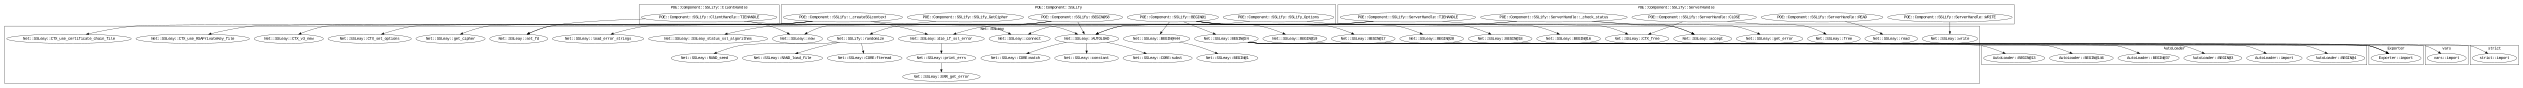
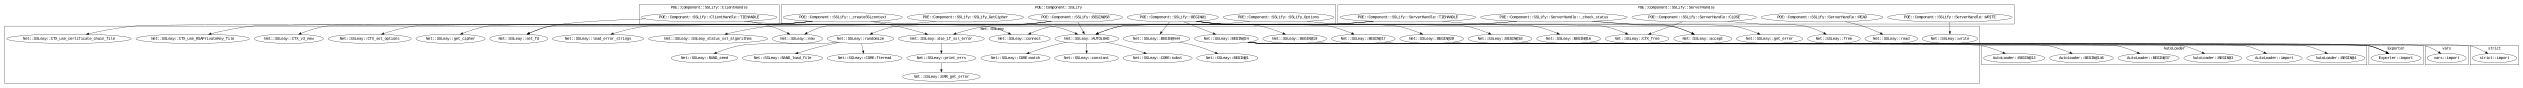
node "Net::SSLify::randomize": label "Net::SSLify::randomize" -> "Net::SSLeay::randomize"
